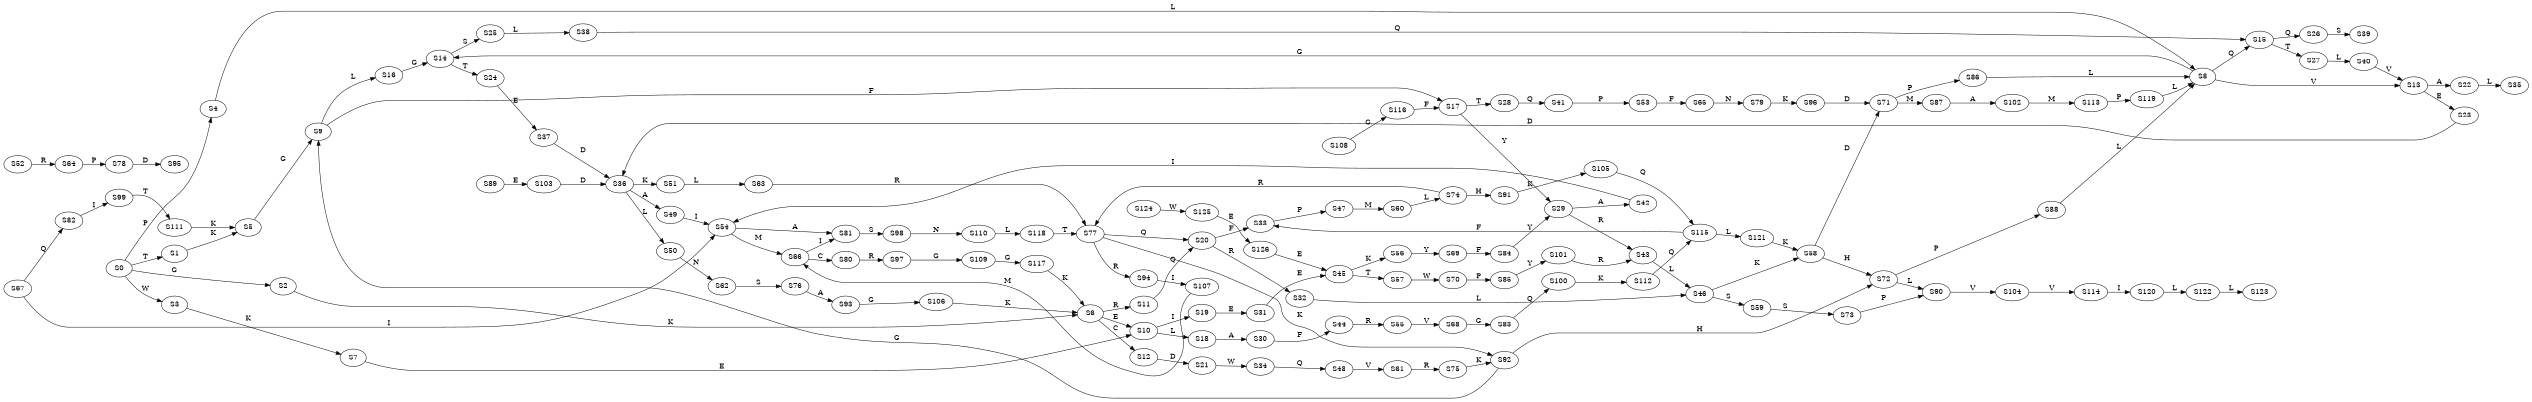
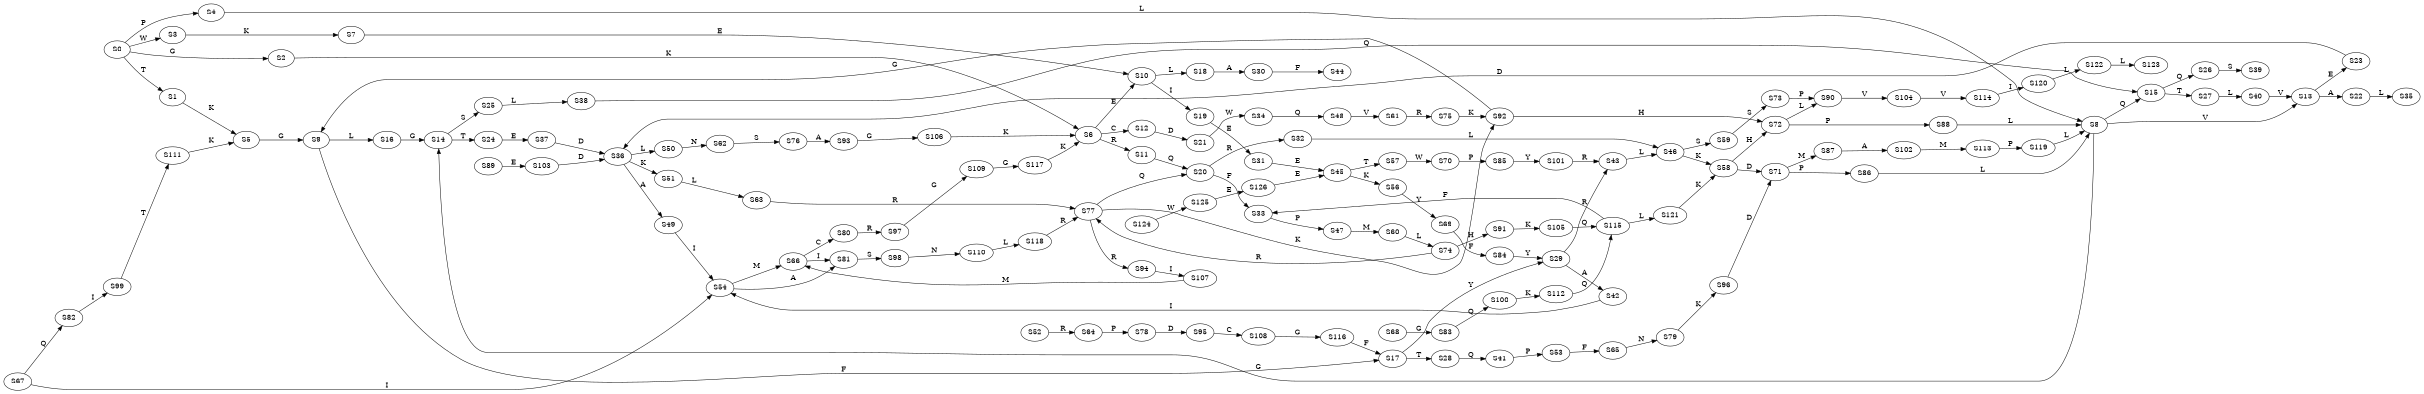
edge "S118" -> "S77": label "T" -> "R"
node "S55": removed
edge "S95" -> "S108": added, label "C"
